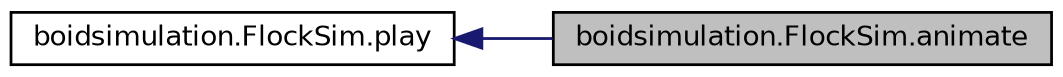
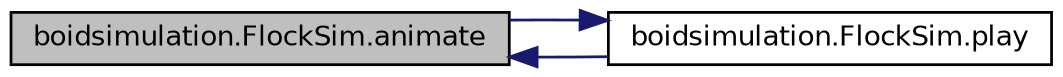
edge "boidsimulation.FlockSim.play" -> "boidsimulation.FlockSim.animate": added
